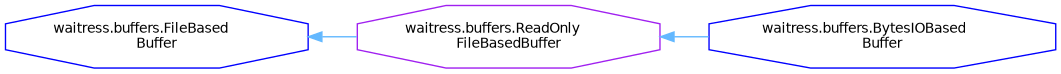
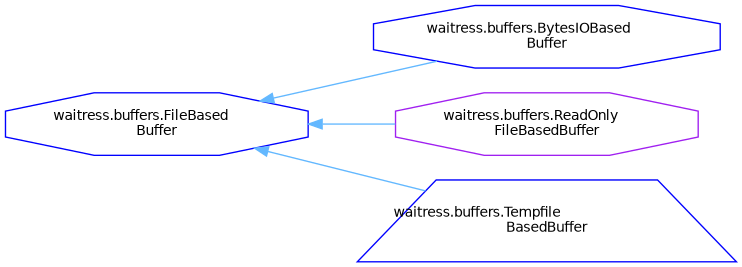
edge "waitress.buffers.BytesIOBased Buffer" -> "waitress.buffers.ReadOnly FileBasedBuffer": now "waitress.buffers.BytesIOBased Buffer" -> "waitress.buffers.FileBased Buffer"
node "waitress.buffers.Tempfile BasedBuffer": added
